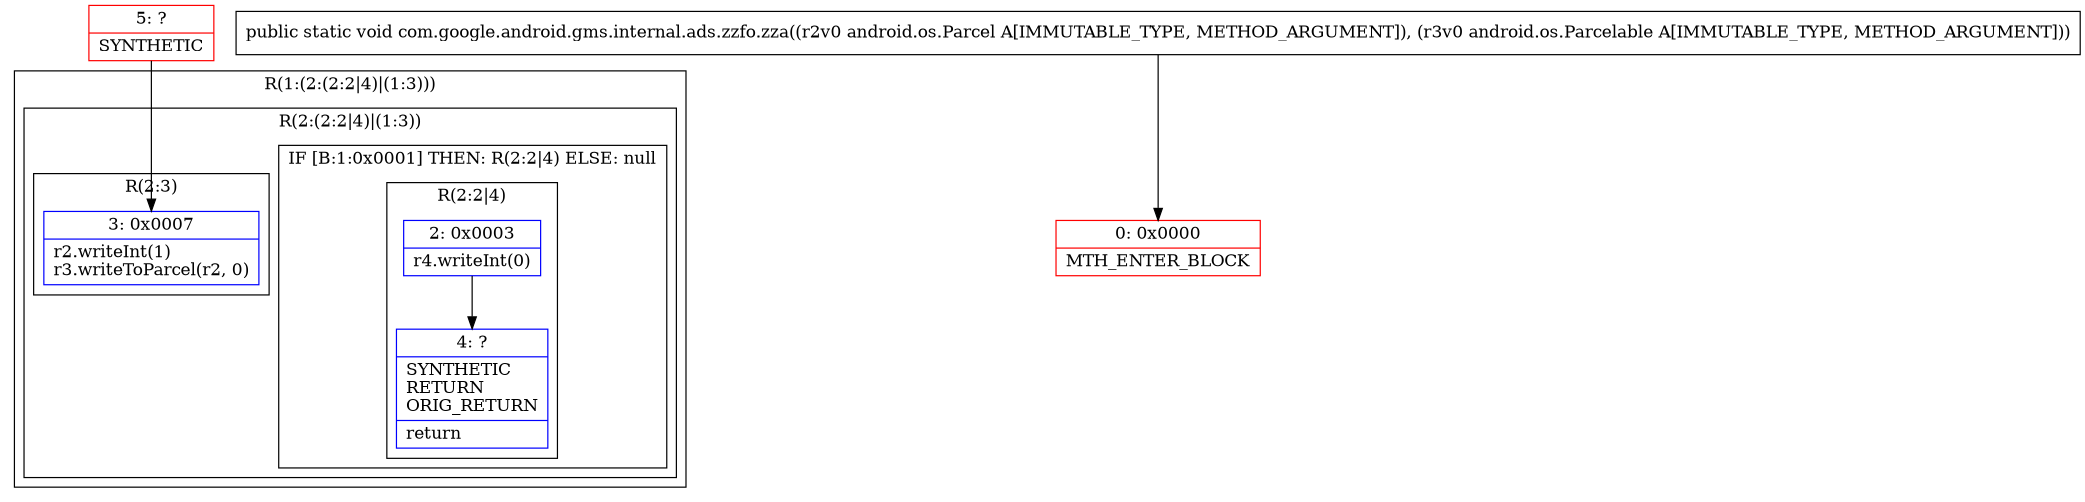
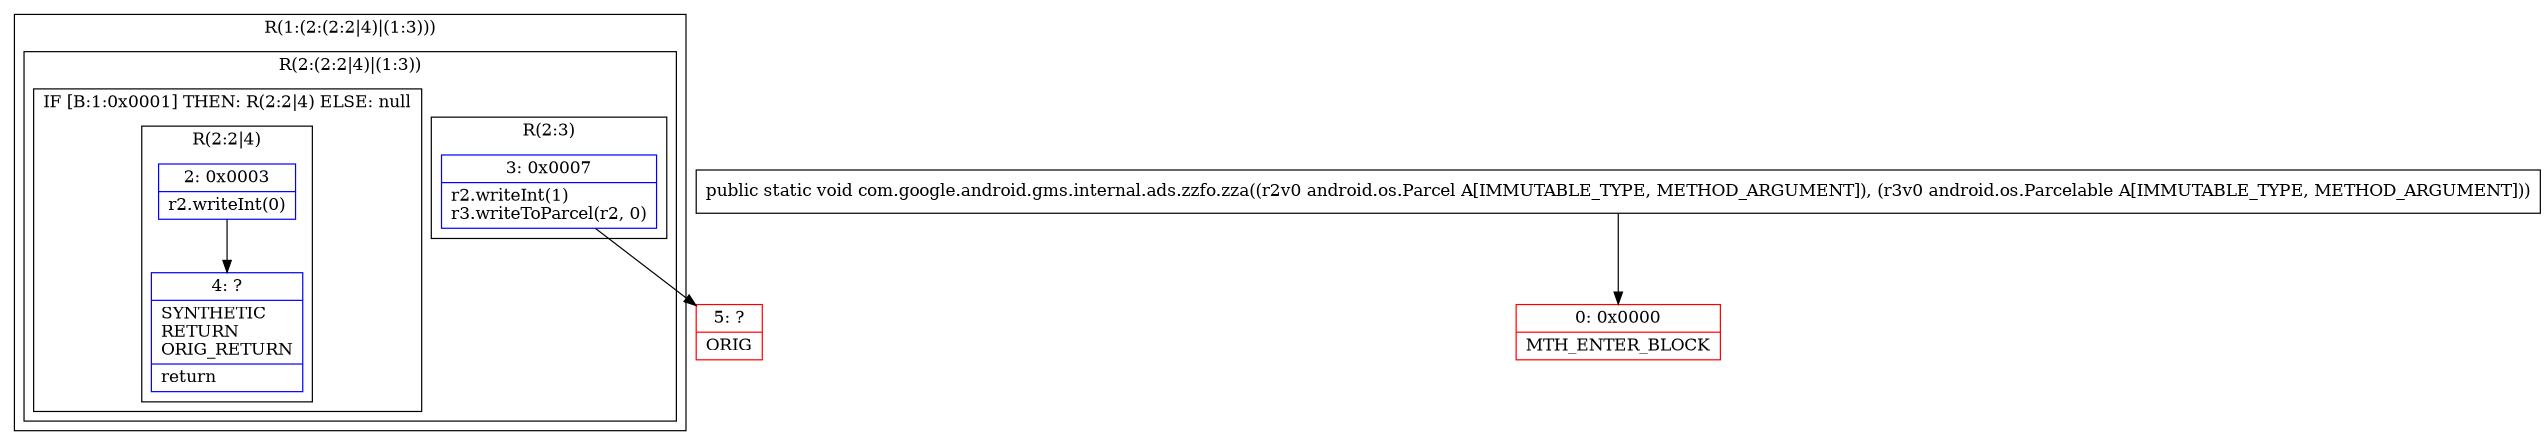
node "5: ?": text "SYNTHETIC" -> "ORIG"
edge "5: ?" -> "3: 0x0007": reversed
node "2: 0x0003": text "r4.writeInt(0)" -> "r2.writeInt(0)"
